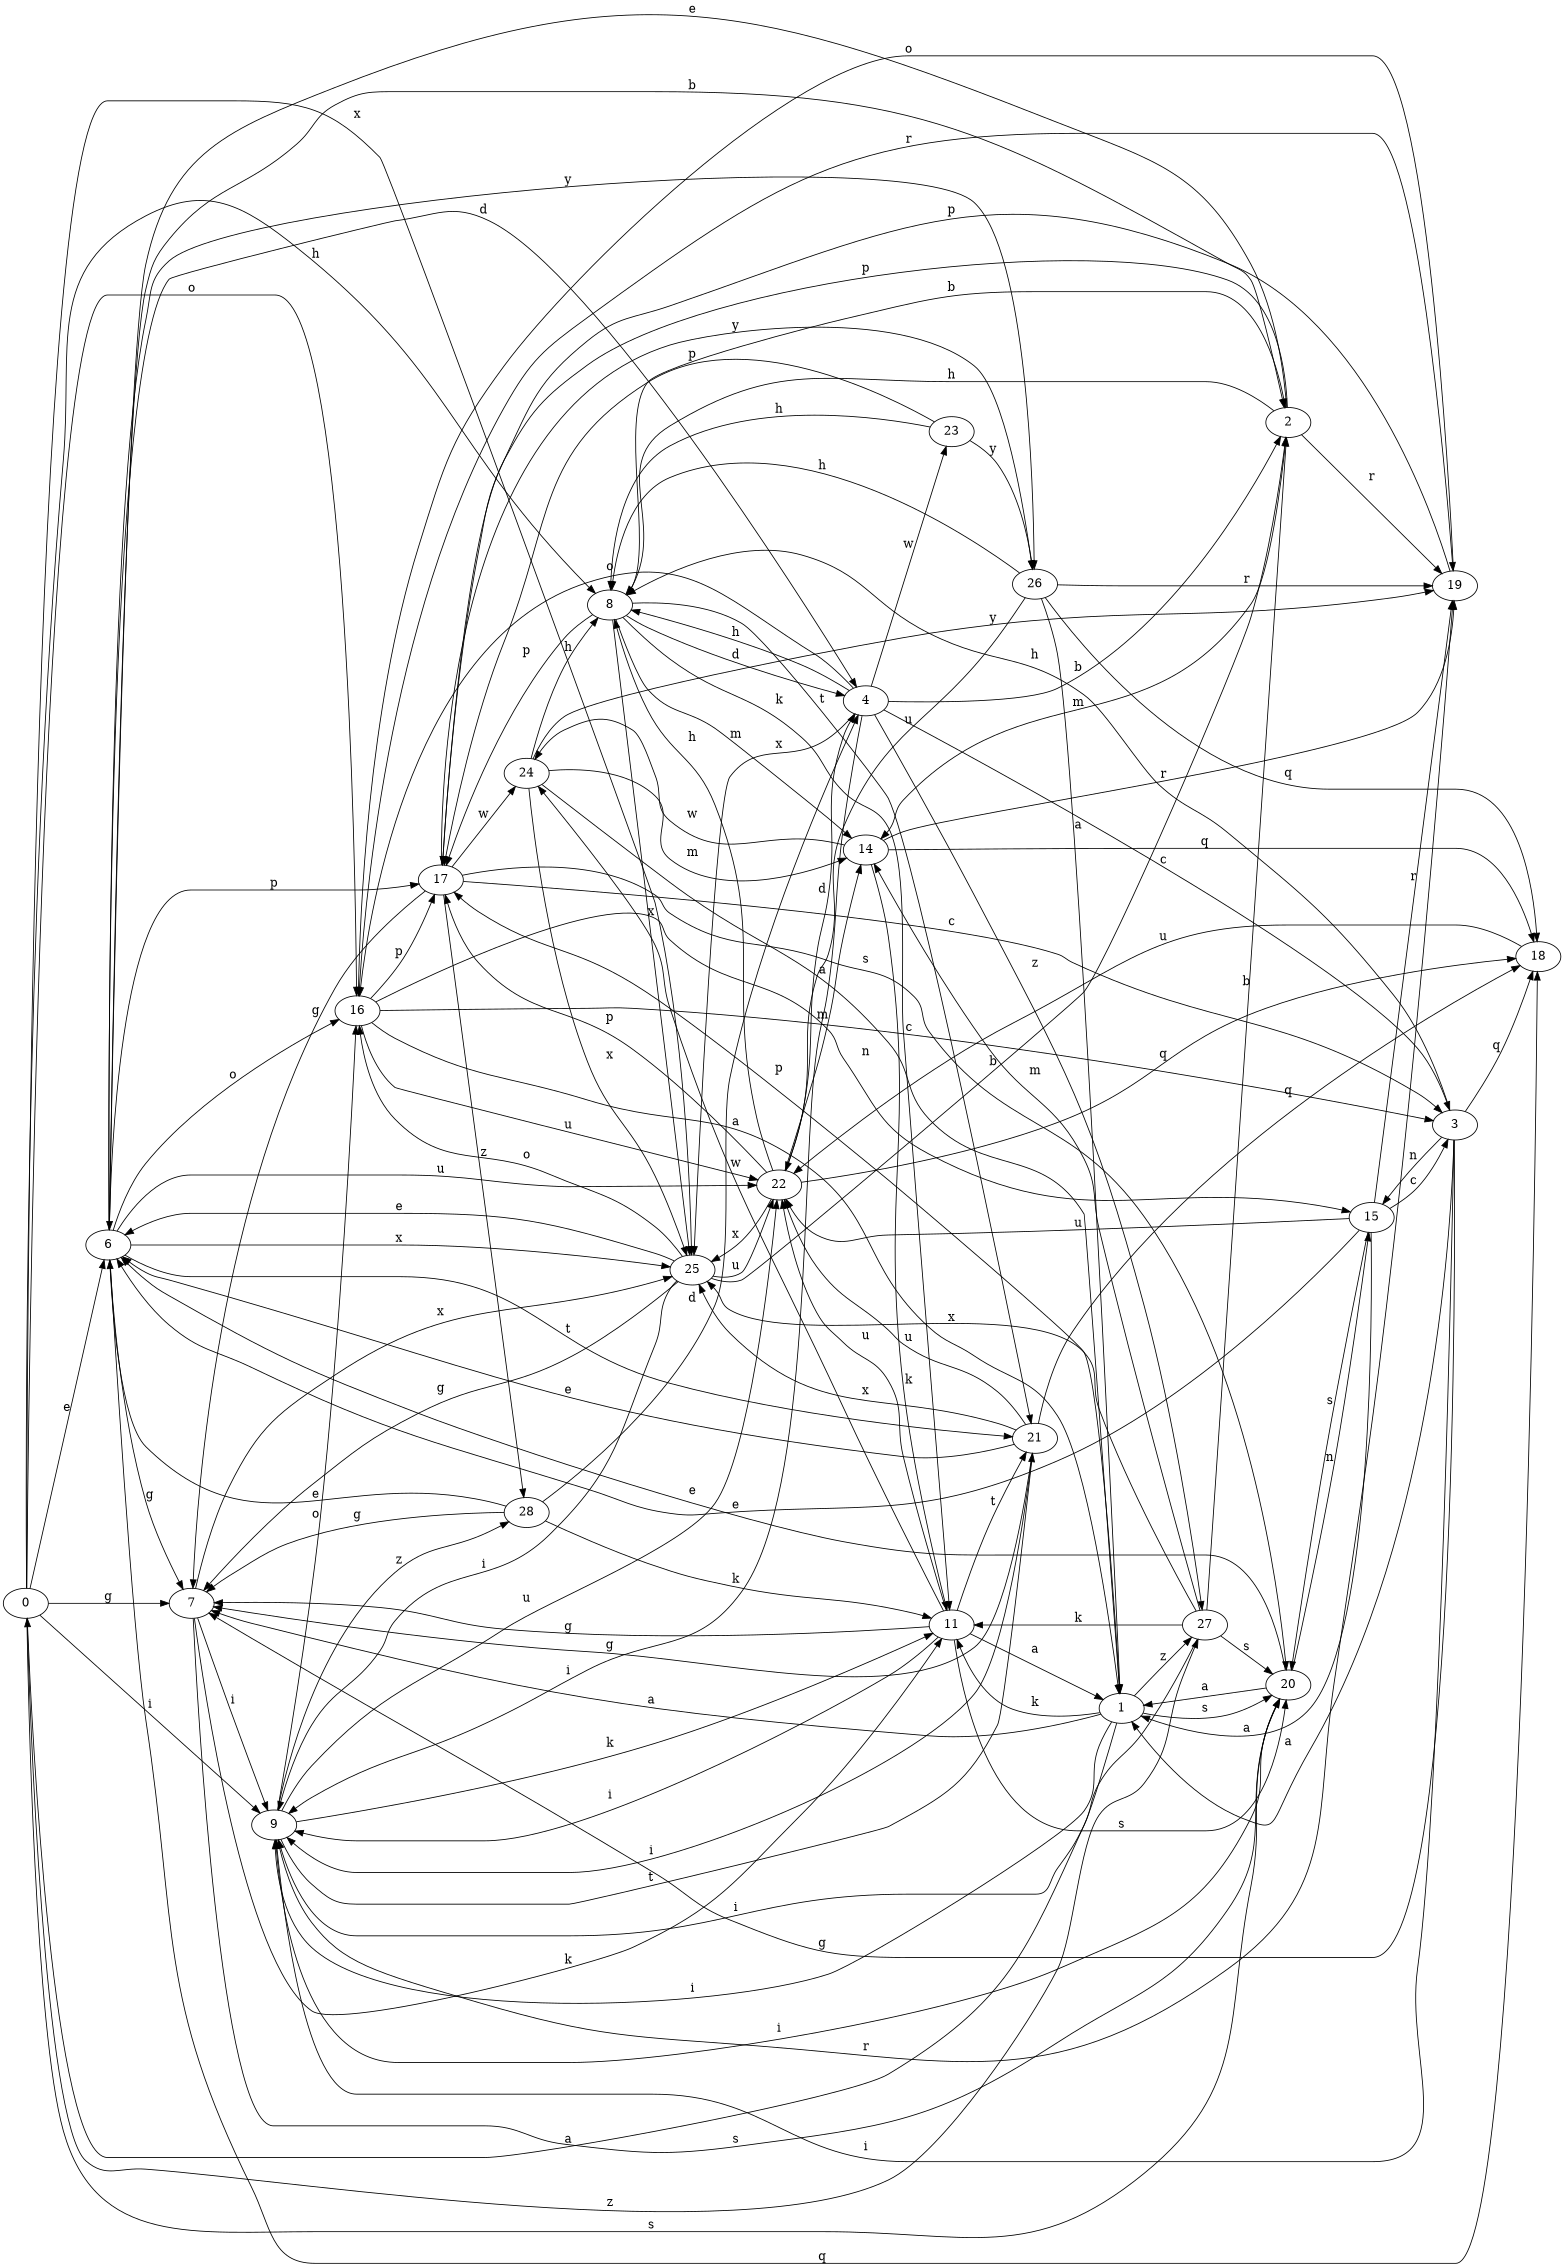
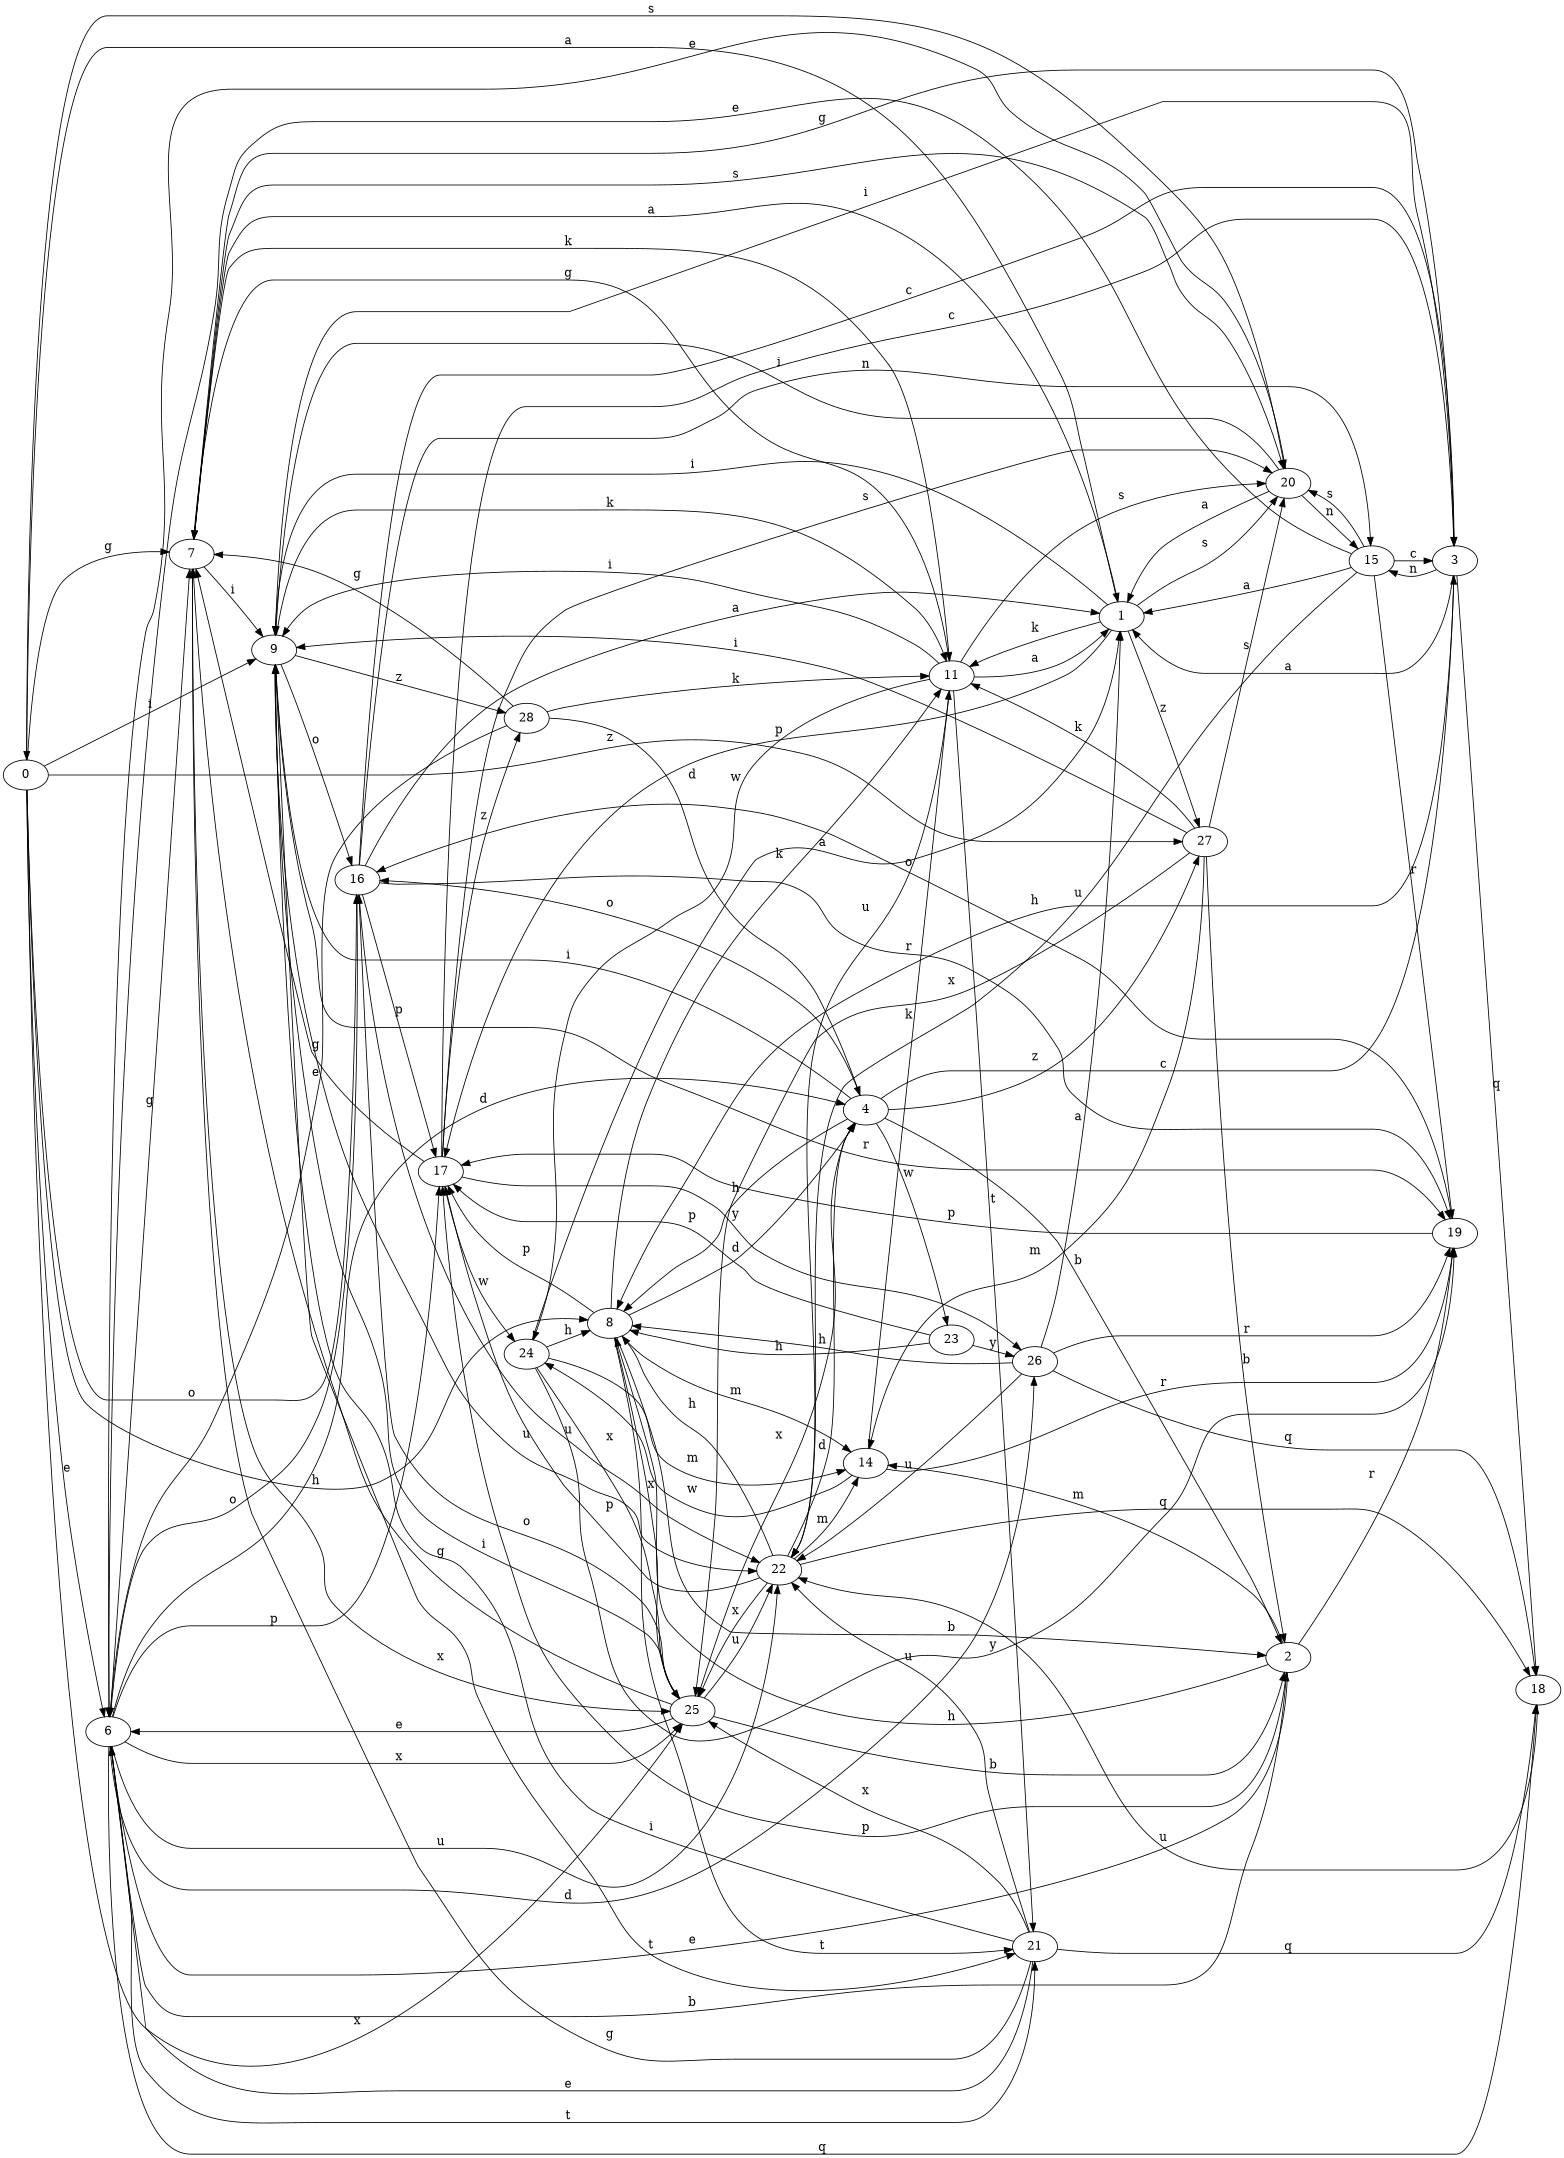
edge "6" -> "26": label "y" -> "d"
edge "14" -> "18": removed, label "q"
edge "1" -> "7": reversed
